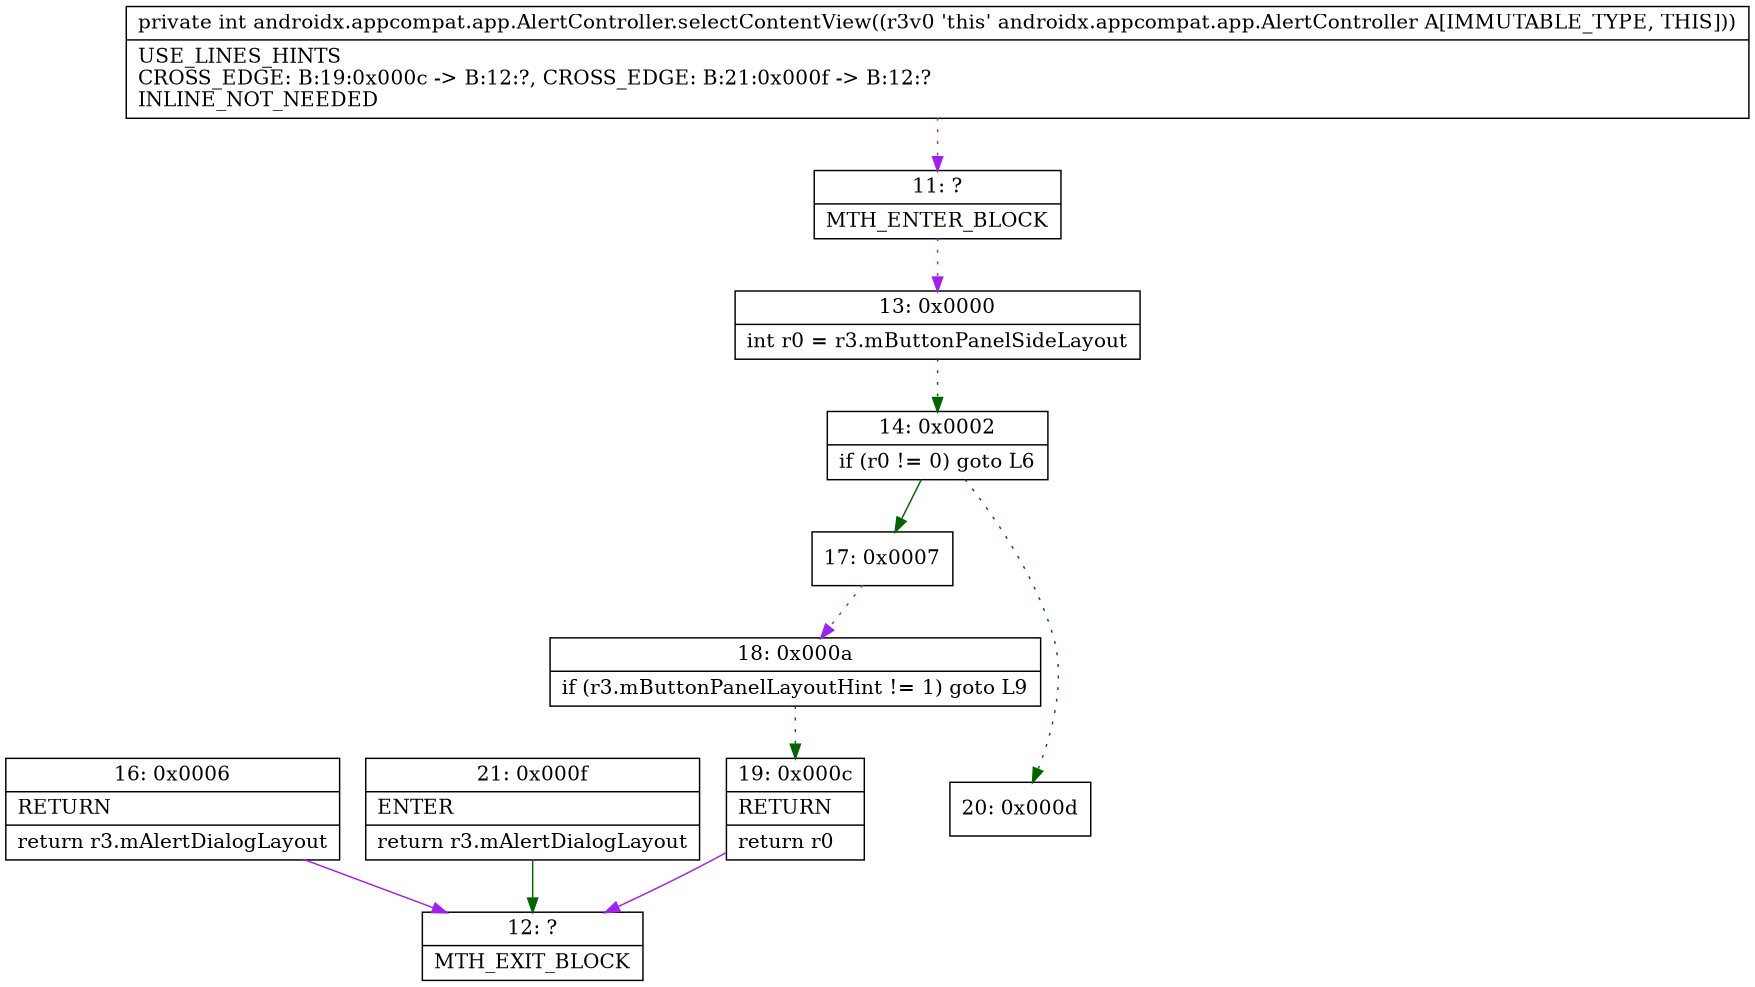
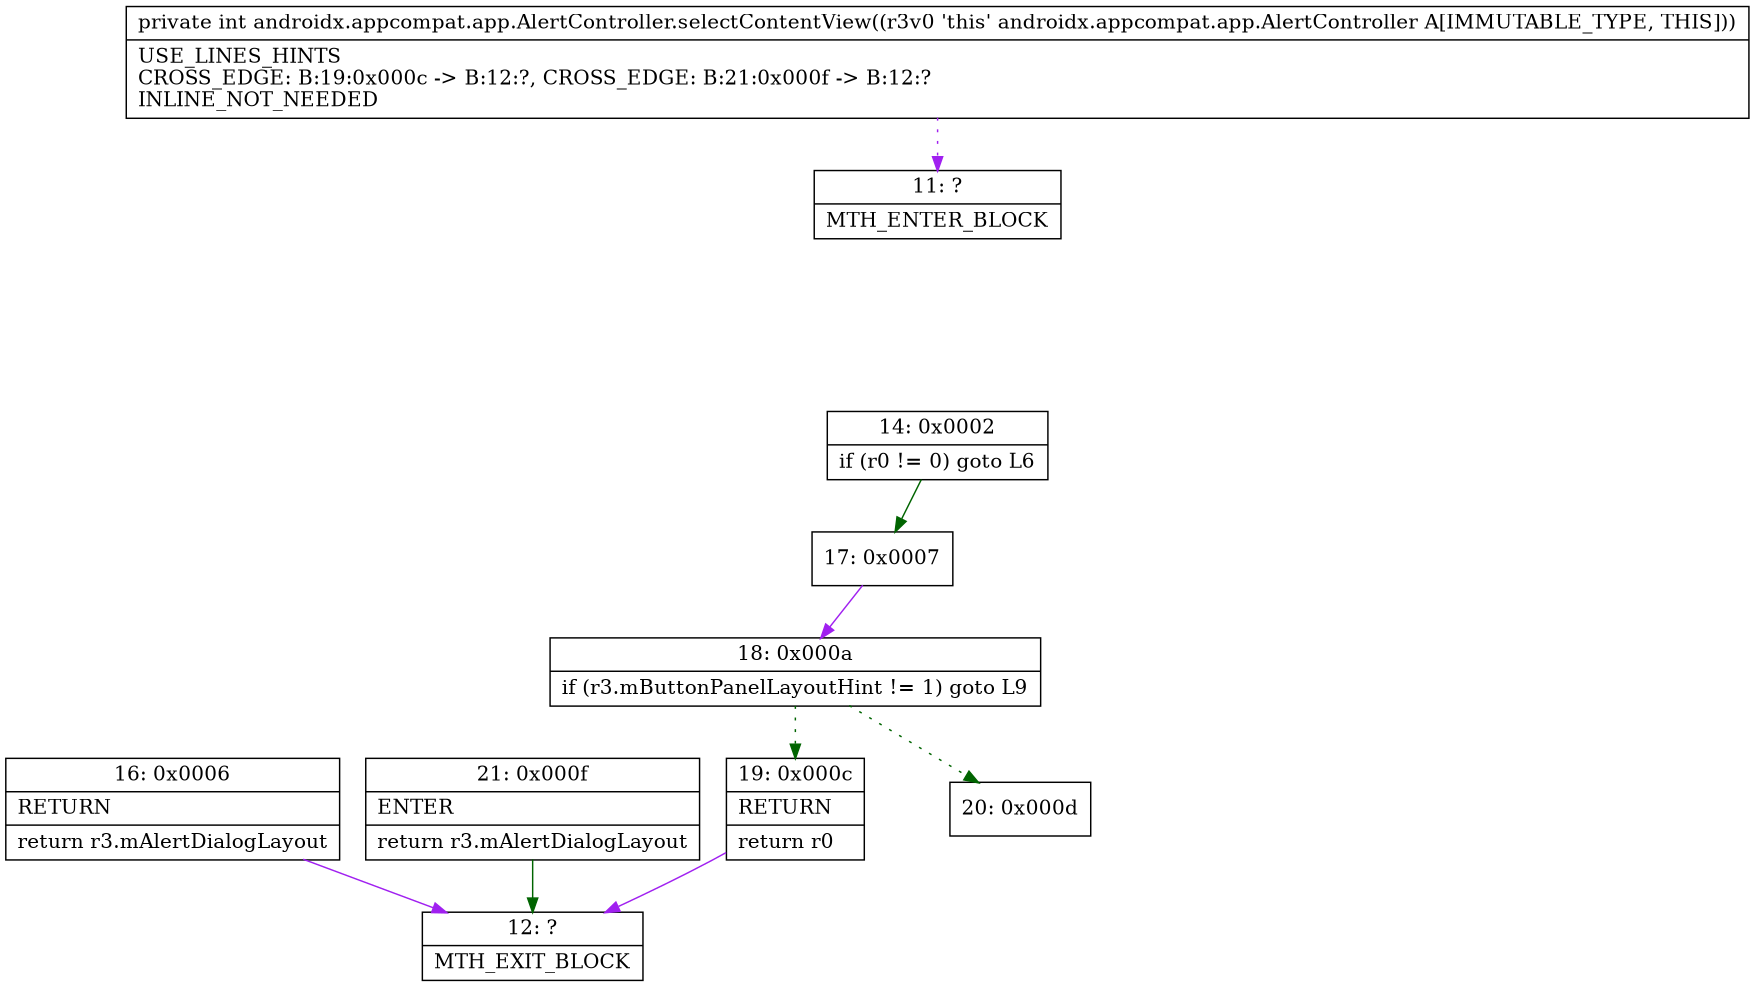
node "13: 0x0000": removed
edge "17: 0x0007" -> "18: 0x000a": style dotted -> solid
edge "14: 0x0002" -> "20: 0x000d": now "18: 0x000a" -> "20: 0x000d"
